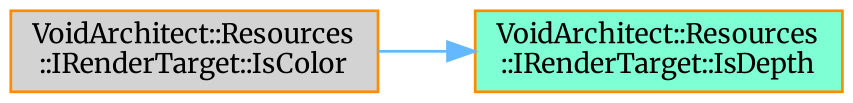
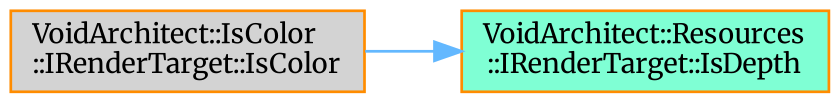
node "VoidArchitect::Resources ::IRenderTarget::IsColor": label "VoidArchitect::Resources ::IRenderTarget::IsColor" -> "VoidArchitect::IsColor ::IRenderTarget::IsColor"
